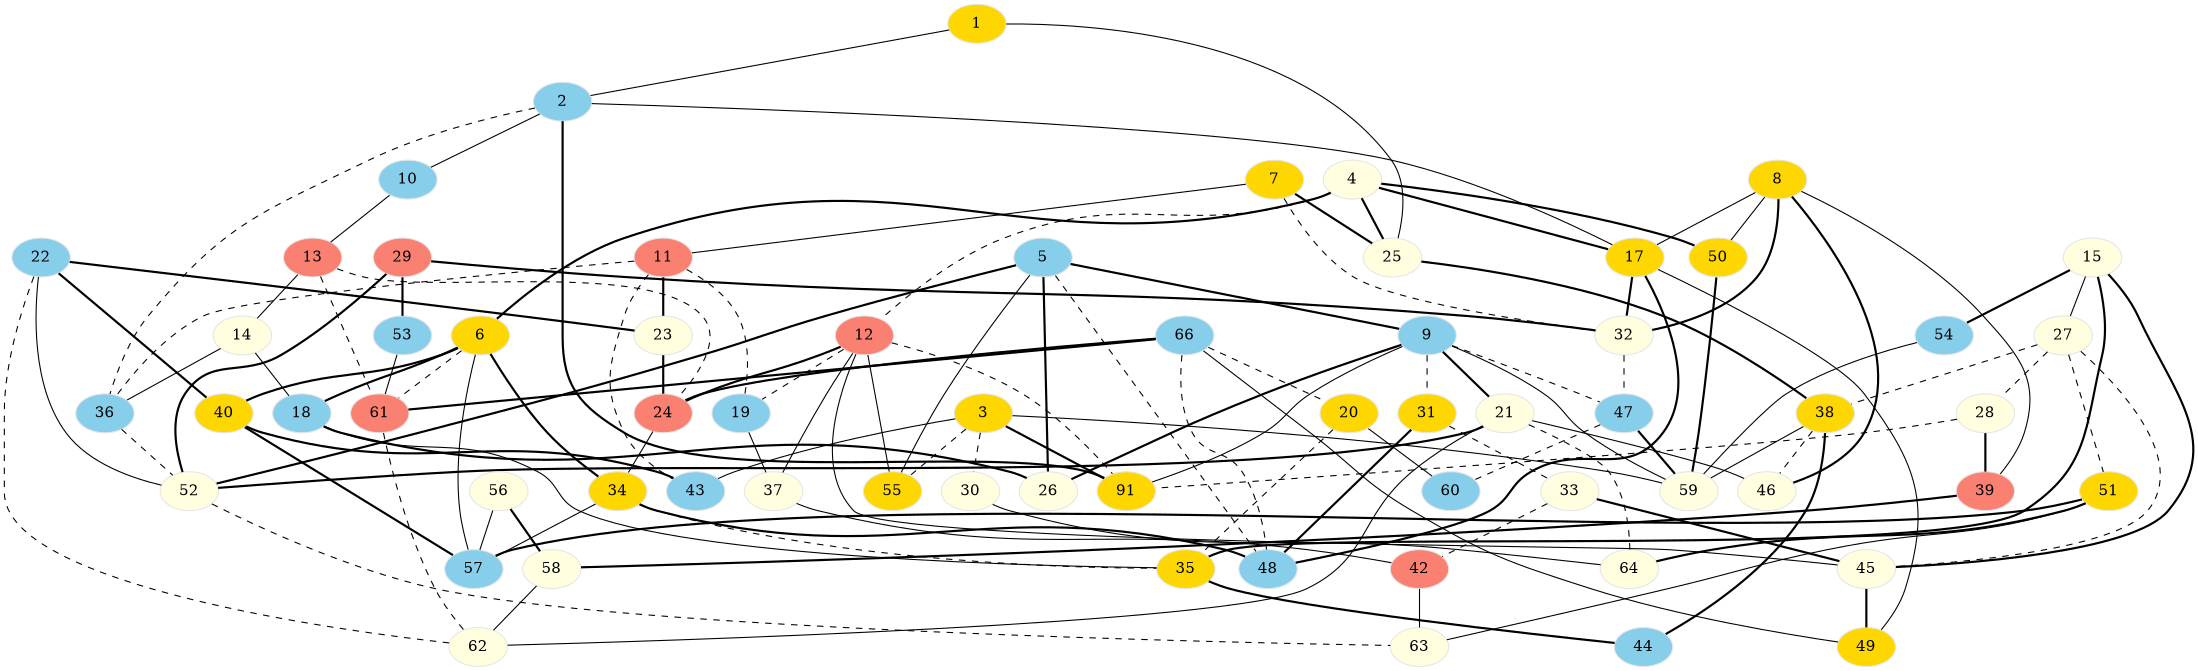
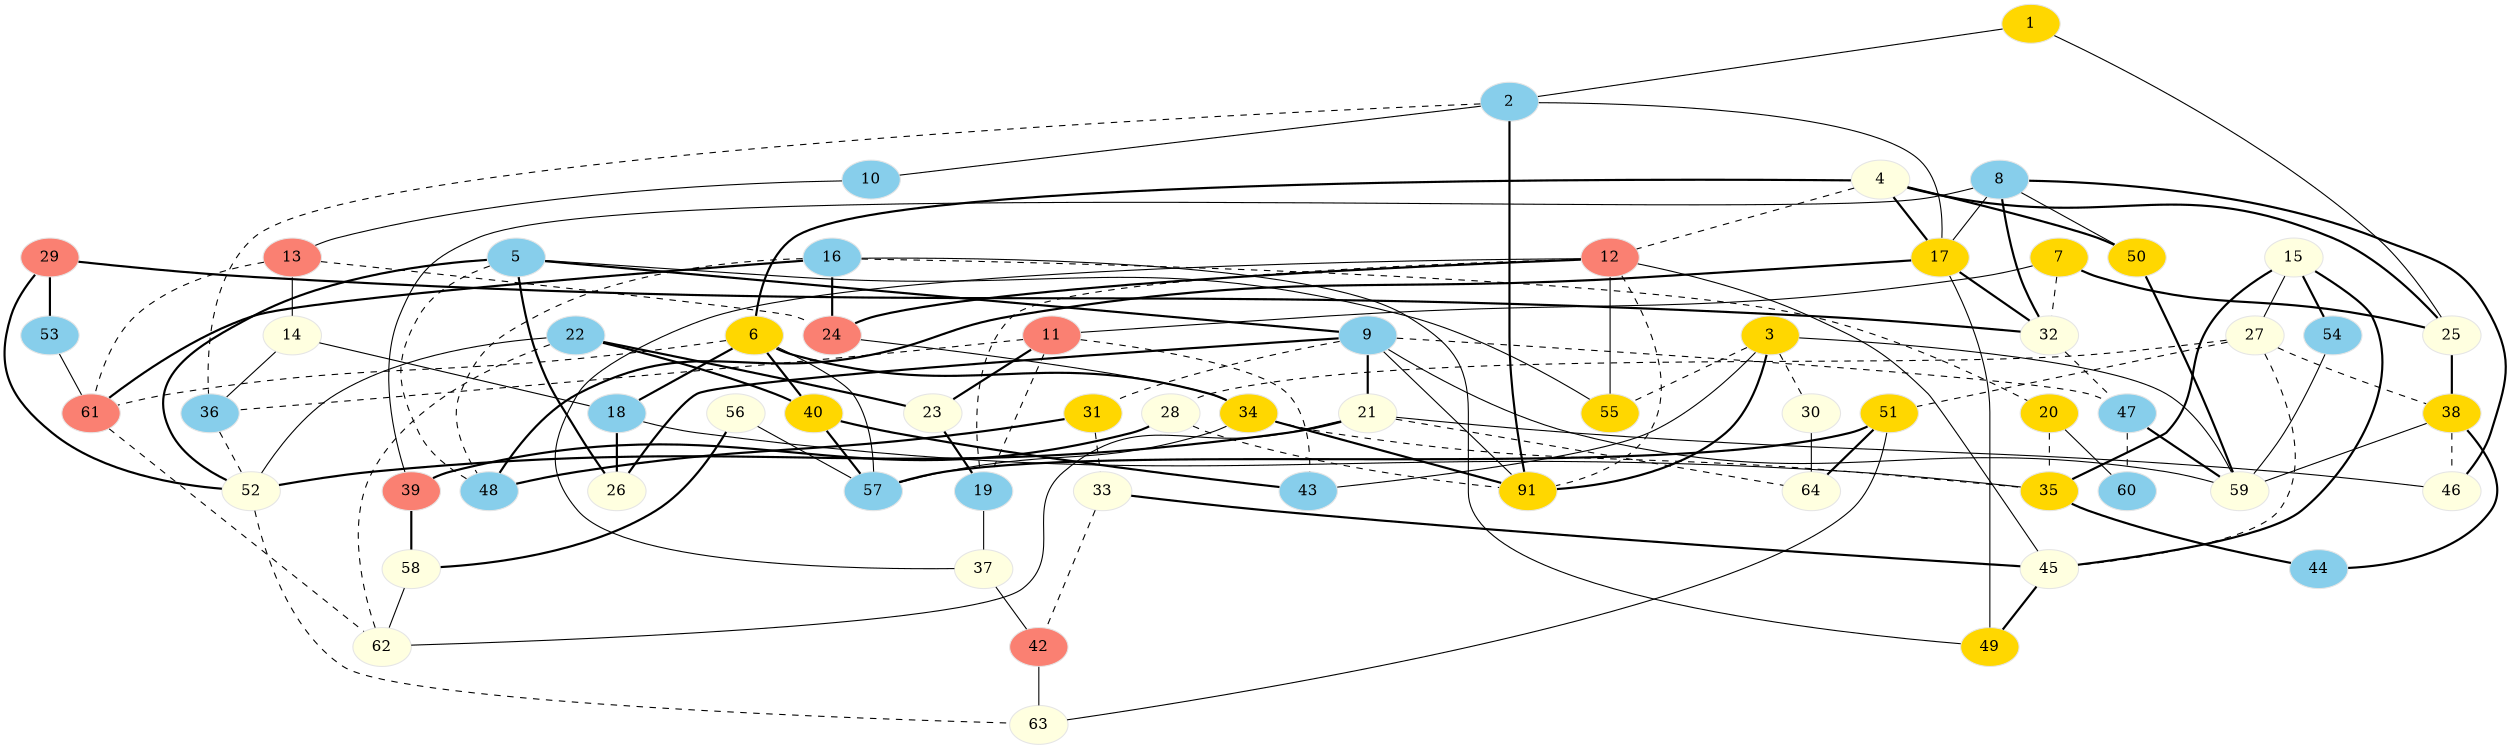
node "8": fillcolor gold -> skyblue
node "66": label "66" -> "16"
edge "23" -- "24": now "23" -- "19"
edge "34" -- "48": now "34" -- "91"
